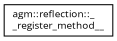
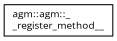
node "agm::reflection::_ _register_method__": label "agm::reflection::_ _register_method__" -> "agm::agm::_ _register_method__"
